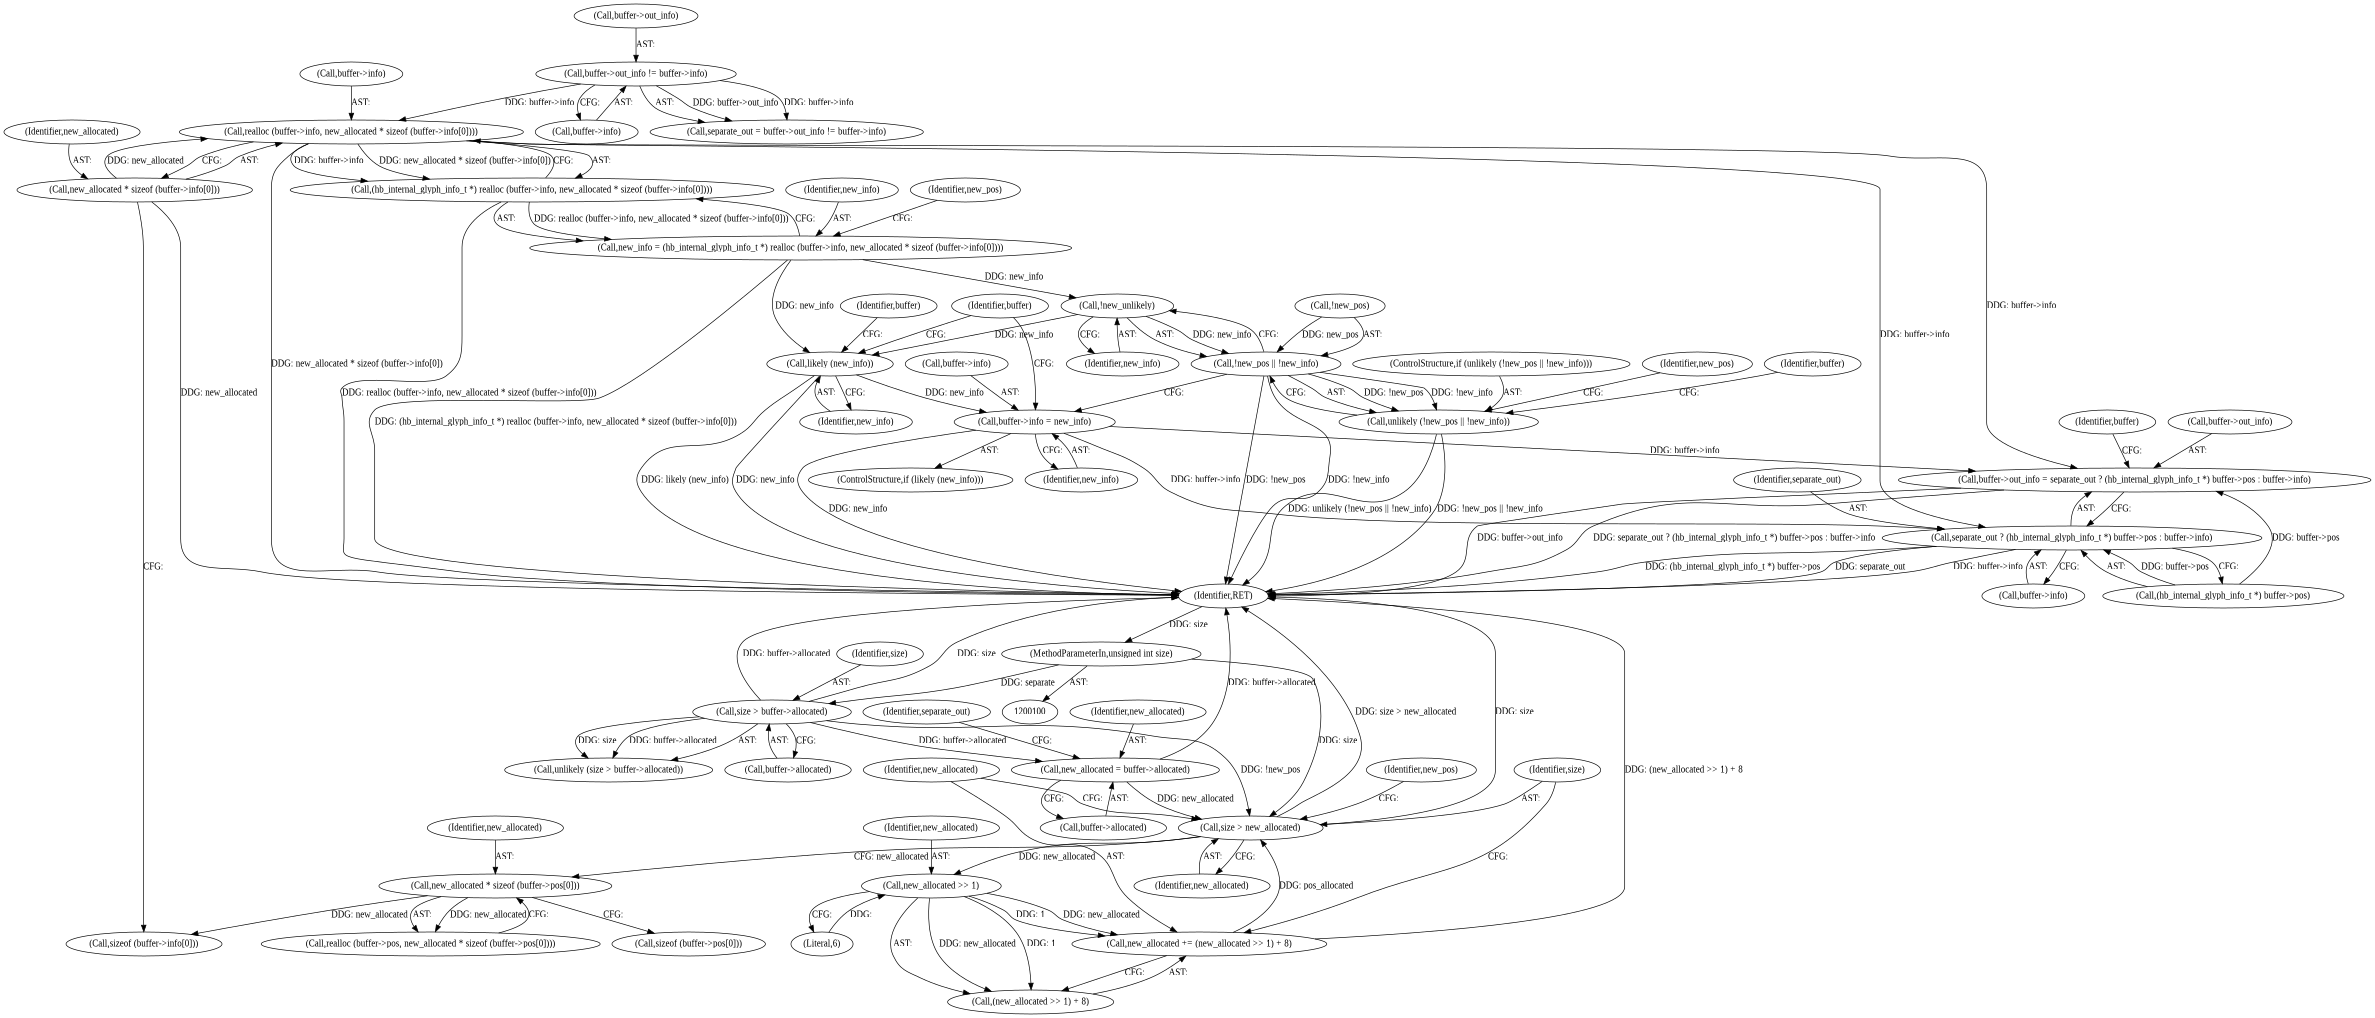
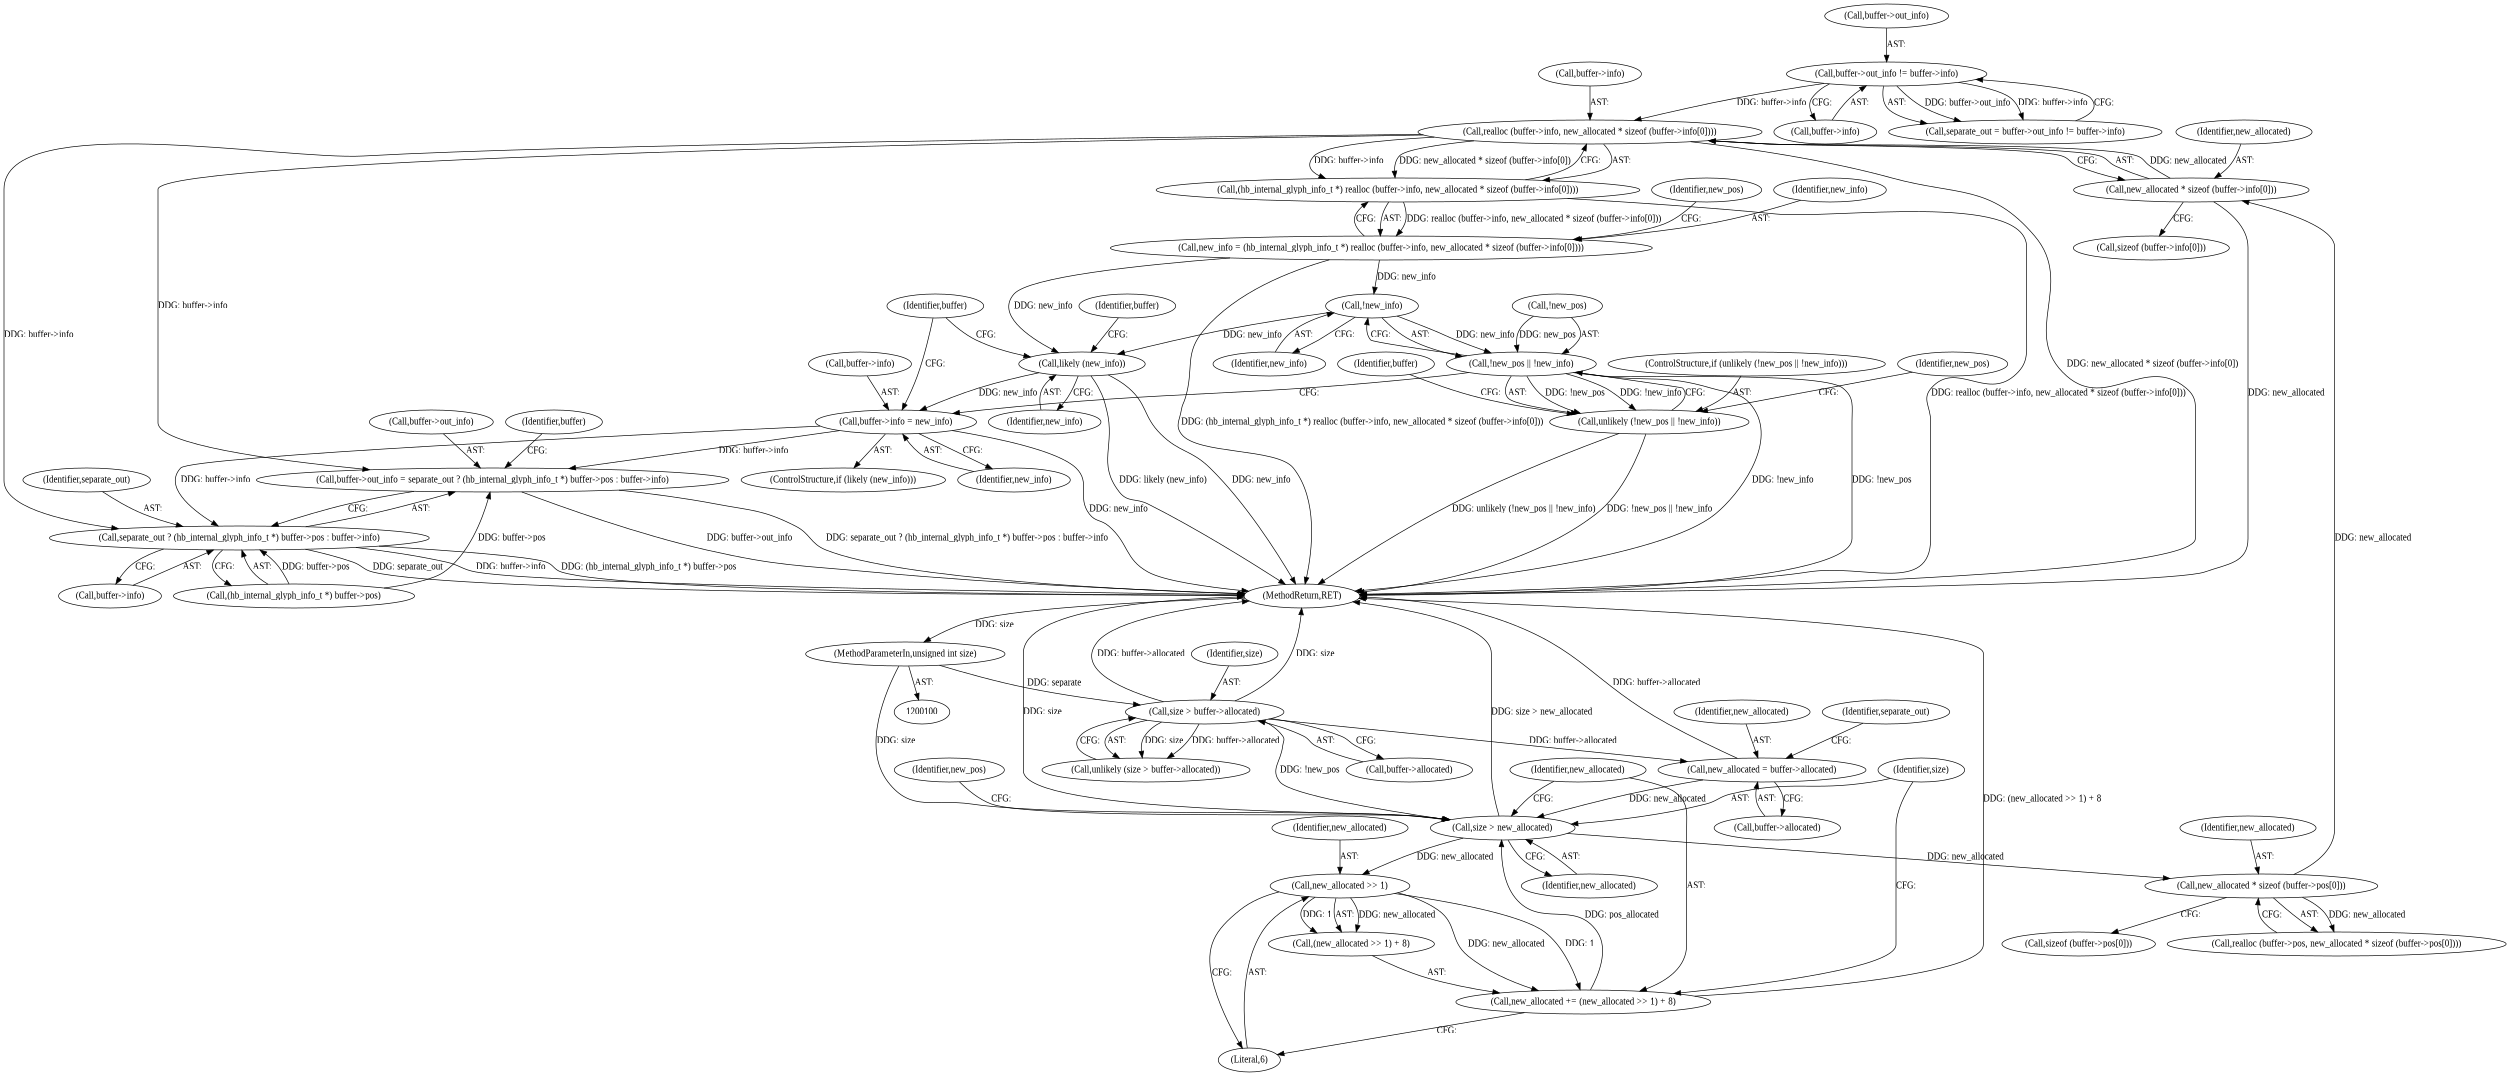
edge "(Call,separate_out = buffer->out_info != buffer->info)" -> "(Call,buffer->out_info != buffer->info)": added, label "CFG:"
node "(Call,!new_unlikely)": label "(Call,!new_unlikely)" -> "(Call,!new_info)"
node "(Identifier,RET)": label "(Identifier,RET)" -> "(MethodReturn,RET)"
edge "(Call,unlikely (size > buffer->allocated))" -> "(Call,size > buffer->allocated)": added, label "CFG:"
edge "(Call,size > new_allocated)" -> "(Call,new_allocated * sizeof (buffer->pos[0]))": label "CFG: new_allocated" -> "DDG: new_allocated"
edge "(Call,new_allocated * sizeof (buffer->pos[0]))" -> "(Call,sizeof (buffer->info[0]))": now "(Call,new_allocated * sizeof (buffer->pos[0]))" -> "(Call,new_allocated * sizeof (buffer->info[0]))"
edge "(Literal,6)" -> "(Call,new_allocated >> 1)": label "DDG: " -> "AST: "
edge "(Call,new_allocated += (new_allocated >> 1) + 8)" -> "(Call,(new_allocated >> 1) + 8)": now "(Call,new_allocated += (new_allocated >> 1) + 8)" -> "(Literal,6)"
